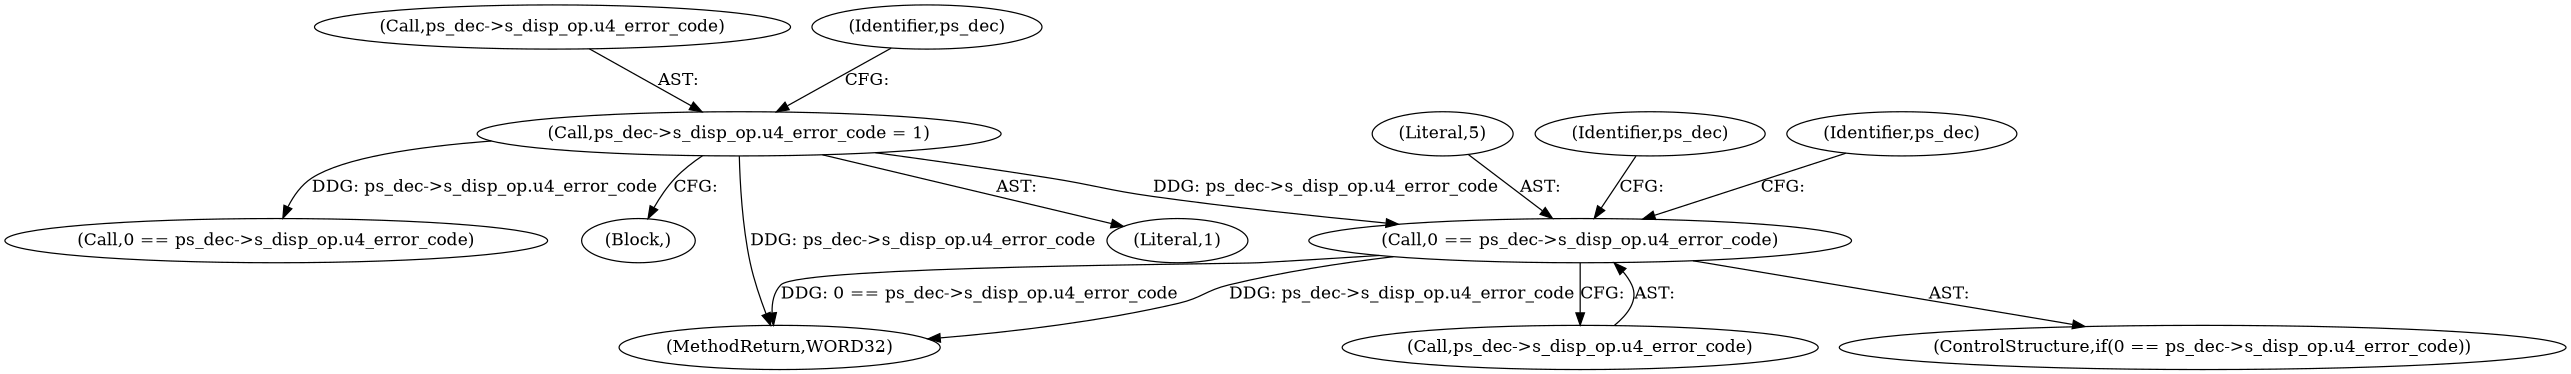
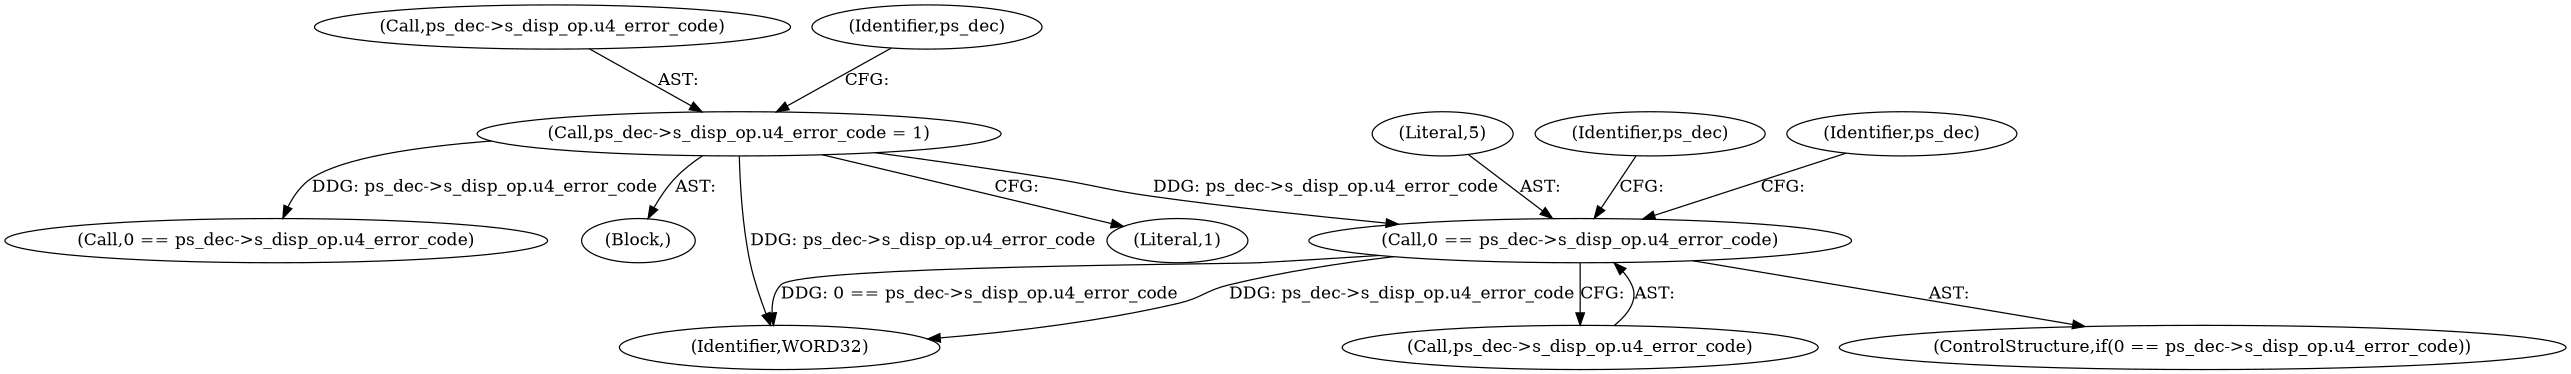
edge "(Call,ps_dec->s_disp_op.u4_error_code = 1)" -> "(Block,)": label "CFG: " -> "AST: "
edge "(Call,ps_dec->s_disp_op.u4_error_code = 1)" -> "(Literal,1)": label "AST: " -> "CFG: "
node "(MethodReturn,WORD32)": label "(MethodReturn,WORD32)" -> "(Identifier,WORD32)"
